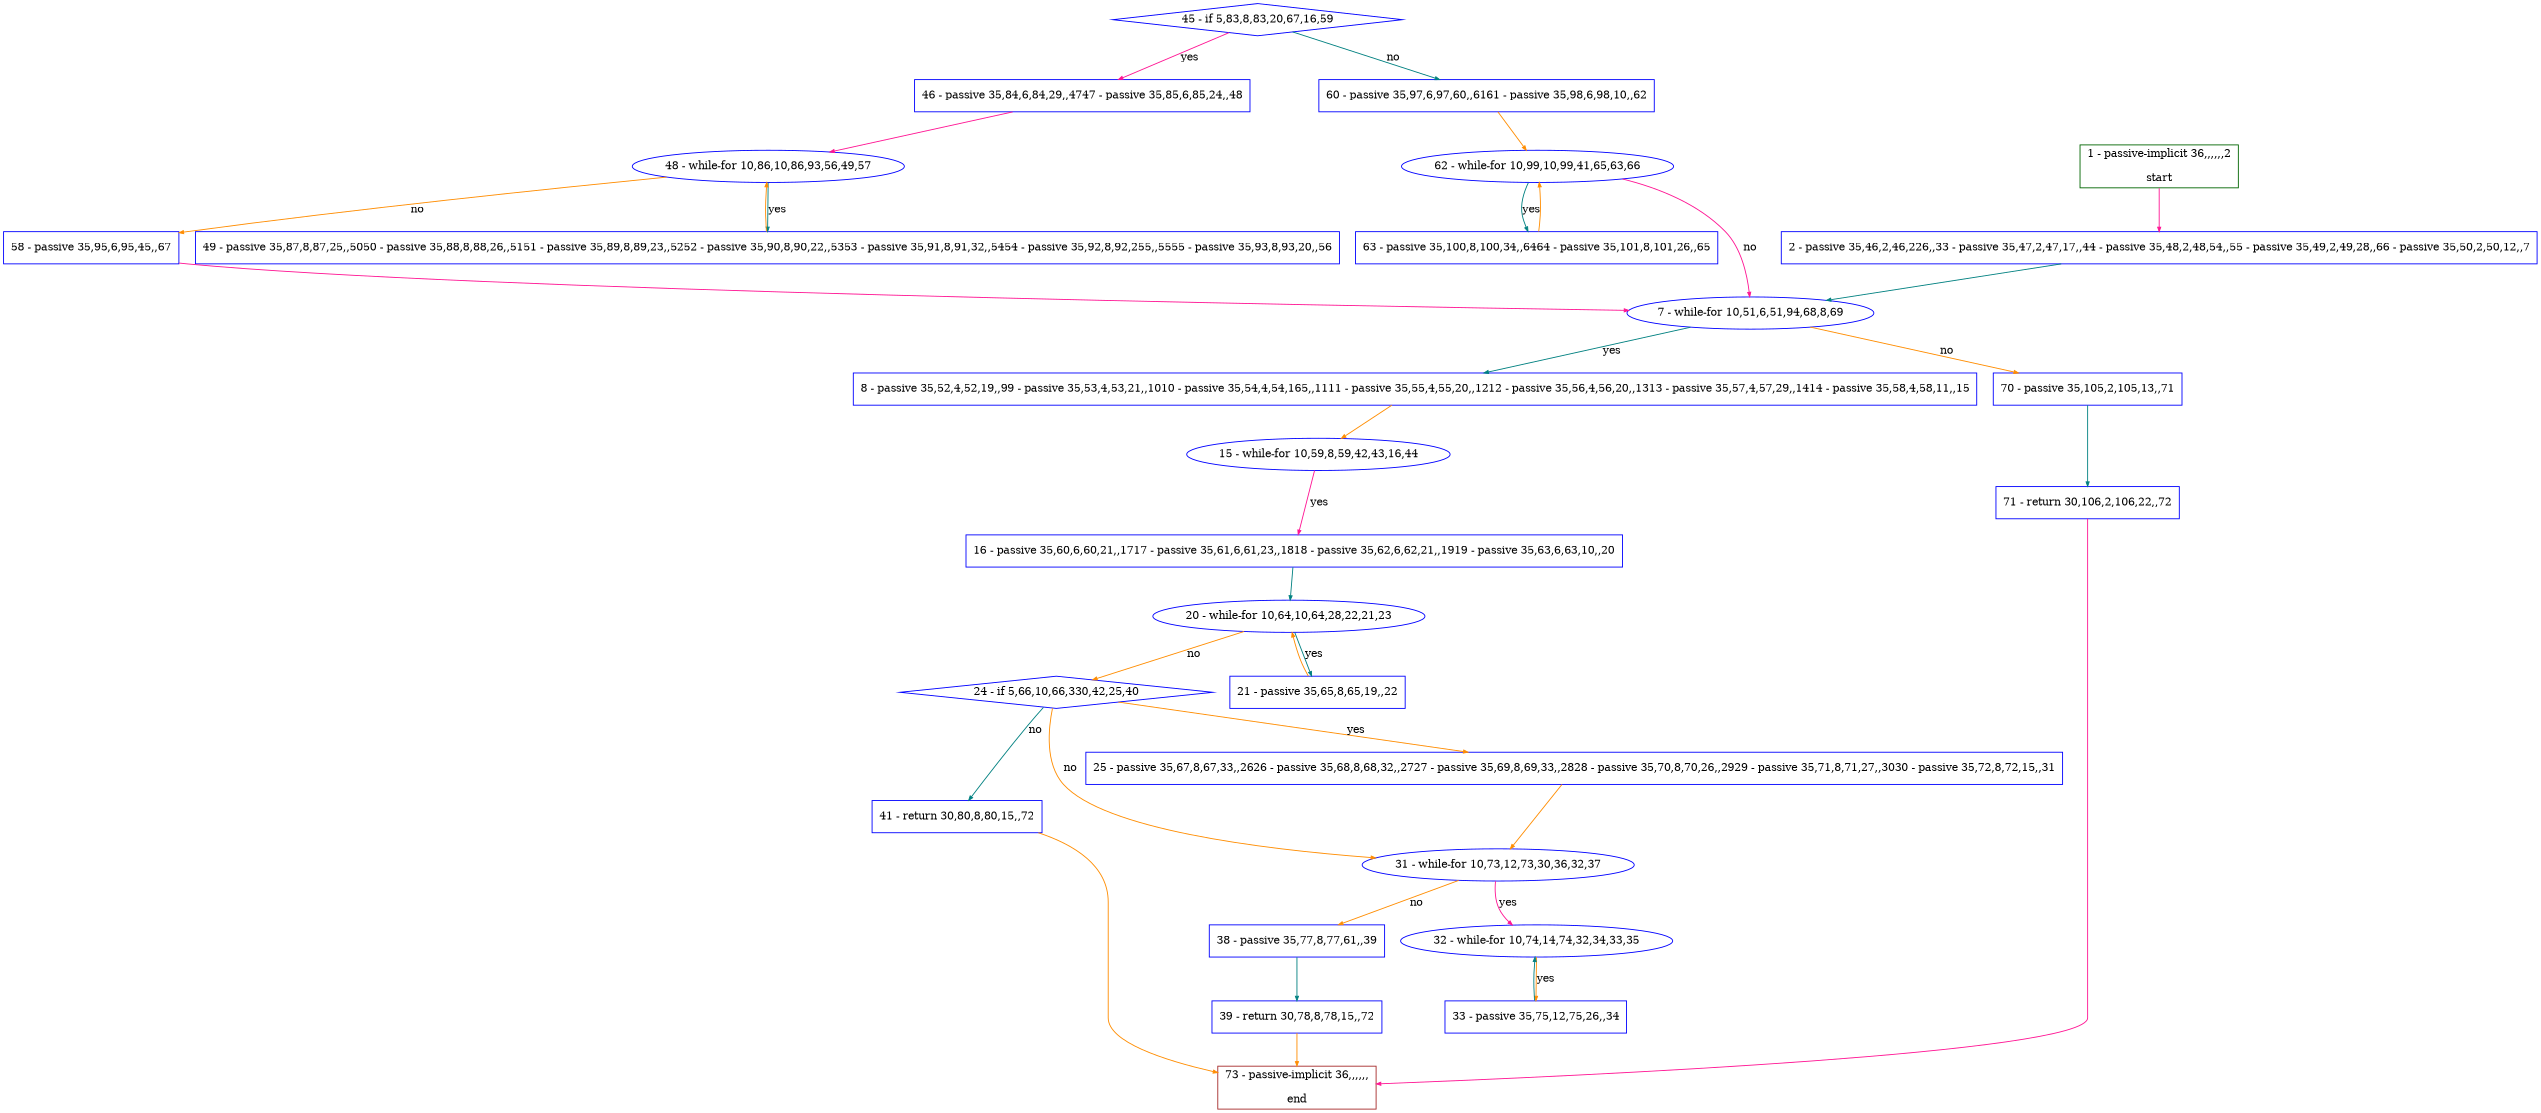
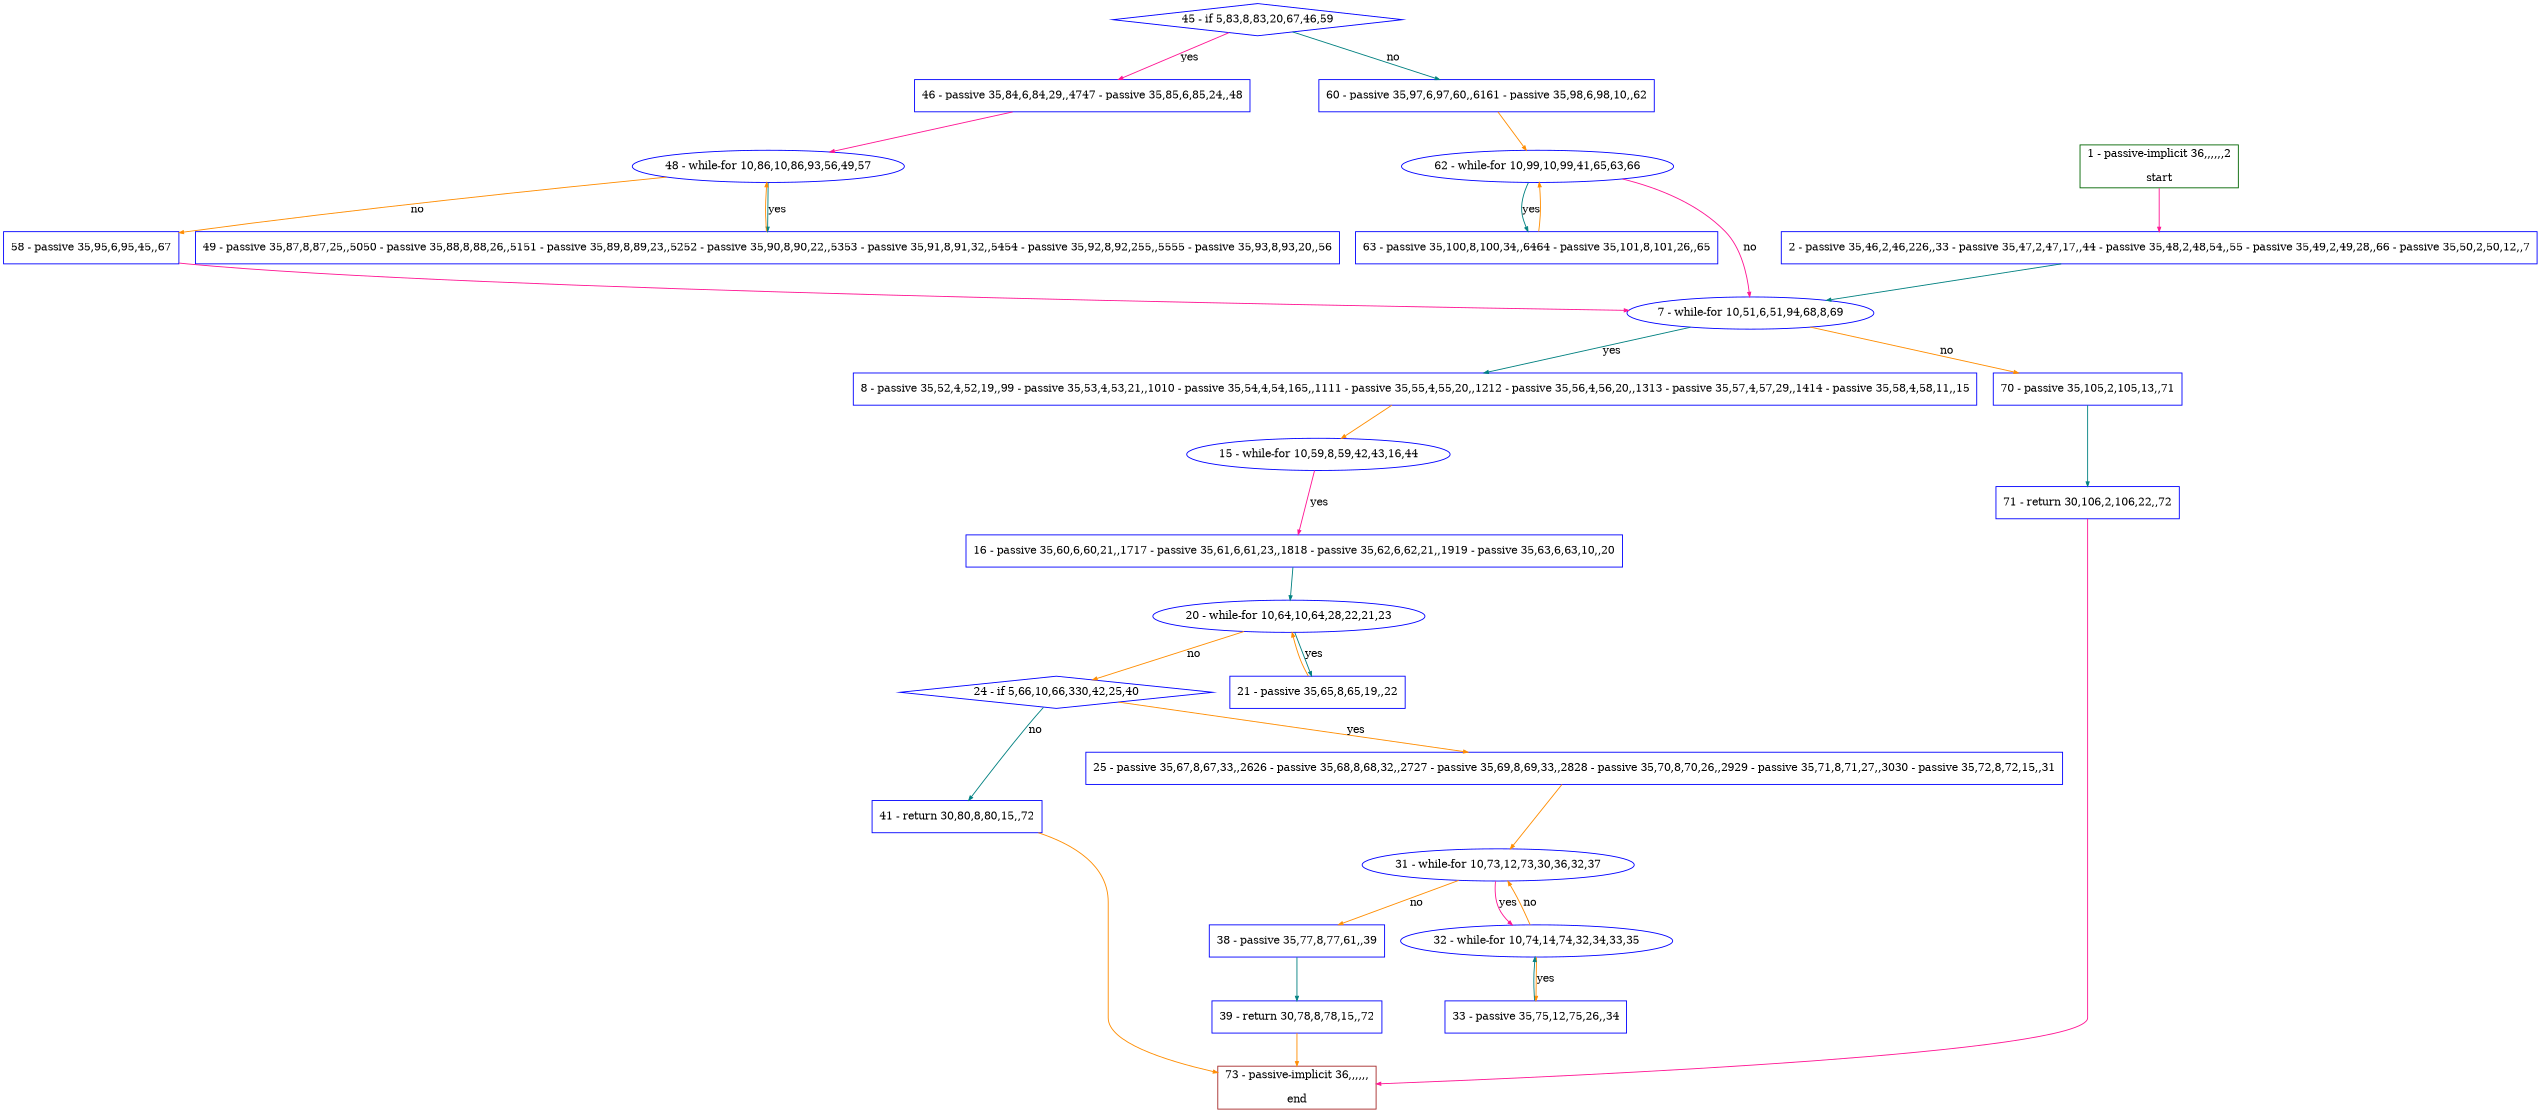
node "45 - if 5,83,8,83,20,67,16,59": label "45 - if 5,83,8,83,20,67,16,59" -> "45 - if 5,83,8,83,20,67,46,59"
edge "24 - if 5,66,10,66,330,42,25,40" -> "31 - while-for 10,73,12,73,30,36,32,37": now "32 - while-for 10,74,14,74,32,34,33,35" -> "31 - while-for 10,73,12,73,30,36,32,37"
